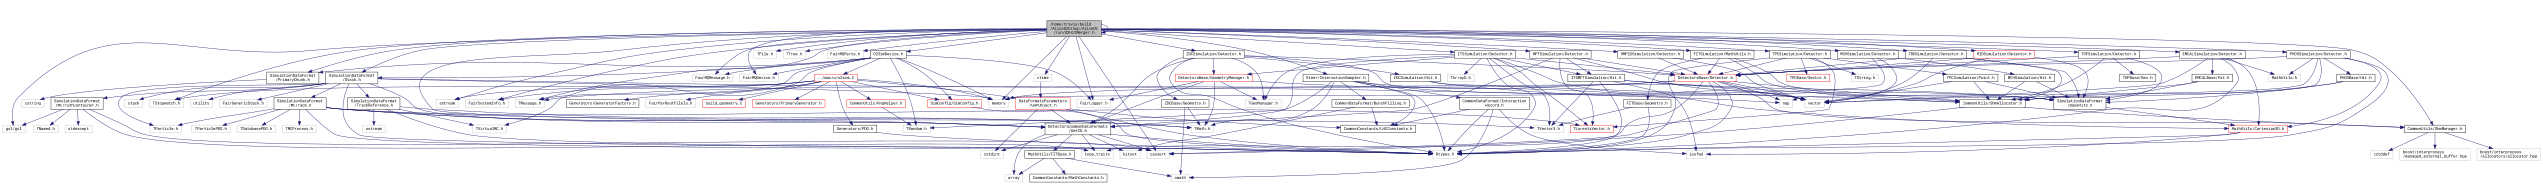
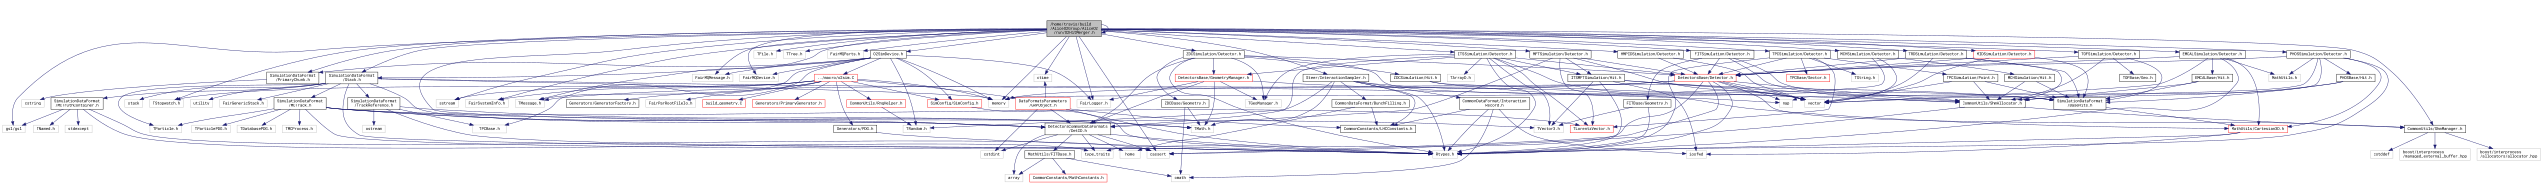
node "FITSimulation/MathUtils.h": label "FITSimulation/MathUtils.h" -> "FITSimulation/Detector.h"
edge "ctime" -> "DataFormatsParameters /GRPObject.h": reversed
node "TVirtualMC.h": label "TVirtualMC.h" -> "TPCBase.h"
node "bitset": label "bitset" -> "home"
node "CommonConstants/MathConstants.h": color black -> red
